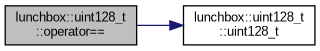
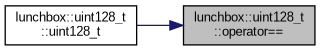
edge "lunchbox::uint128_t ::operator==" -> "lunchbox::uint128_t ::uint128_t": reversed
